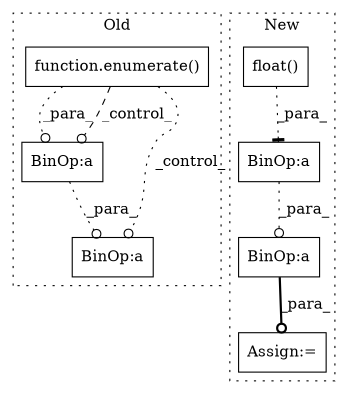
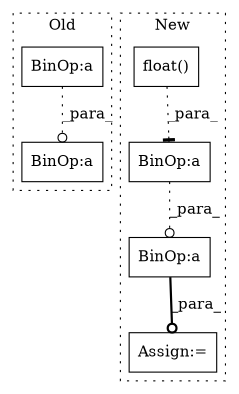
node "function.enumerate()": removed
